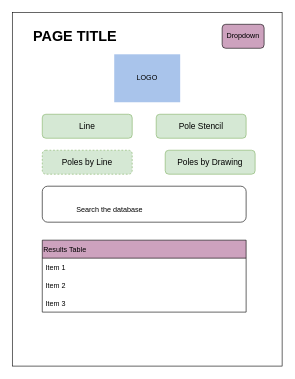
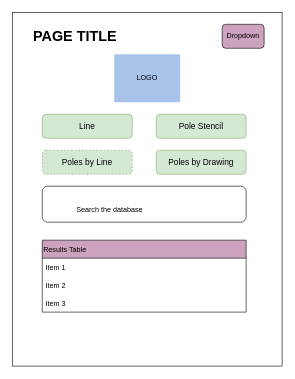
node "Poles by Drawing": moved (210, 162) -> (201, 162)
